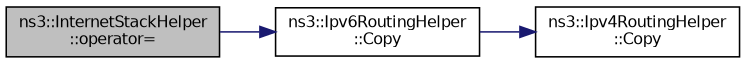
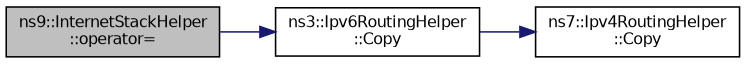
node "ns3::InternetStackHelper ::operator=": label "ns3::InternetStackHelper ::operator=" -> "ns9::InternetStackHelper ::operator="
node "ns3::Ipv4RoutingHelper ::Copy": label "ns3::Ipv4RoutingHelper ::Copy" -> "ns7::Ipv4RoutingHelper ::Copy"
